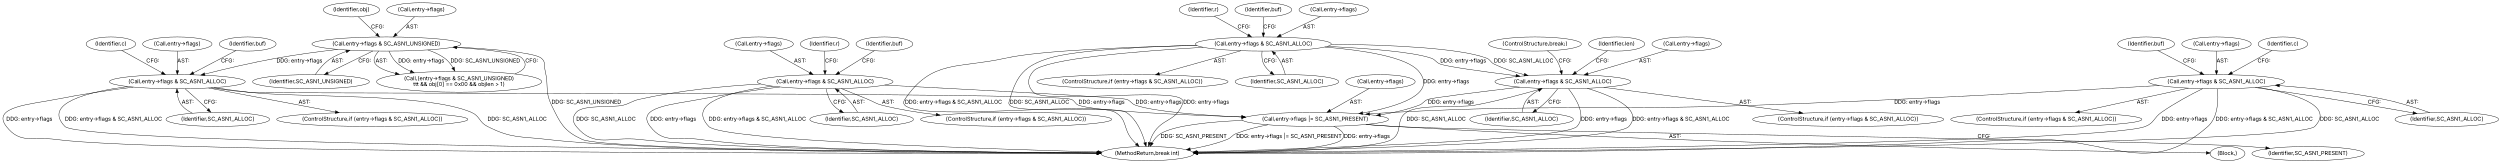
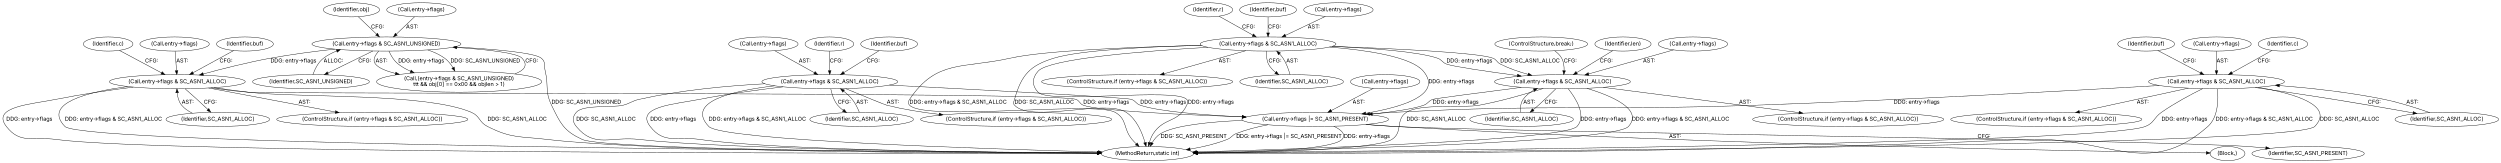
edge "(Identifier,SC_ASN1_UNSIGNED)" -> "(Call,entry->flags & SC_ASN1_UNSIGNED)": label "AST: " -> "ALLOC: "
node "(MethodReturn,break int)": label "(MethodReturn,break int)" -> "(MethodReturn,static int)"
